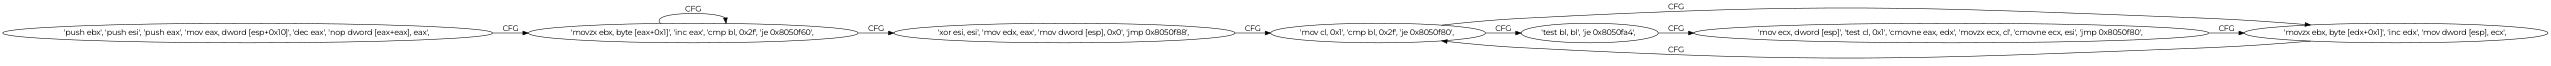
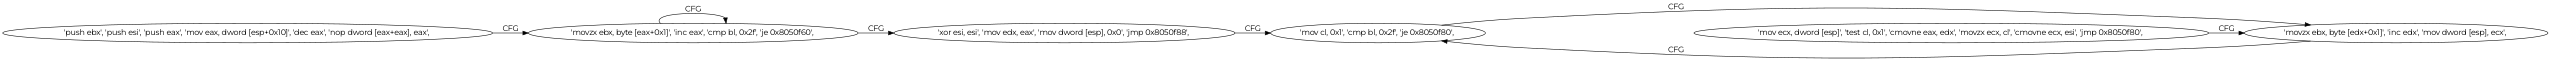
node "'test bl, bl', 'je 0x8050fa4',": removed
